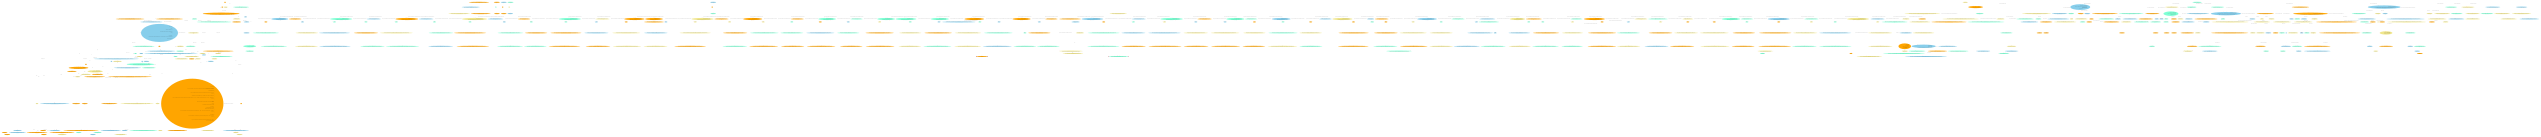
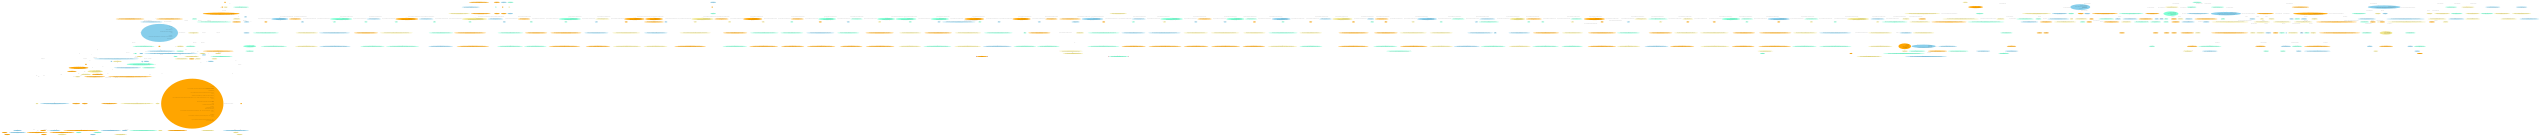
node "this.registeredTypes = new List<object>()": fillcolor khaki -> orange
